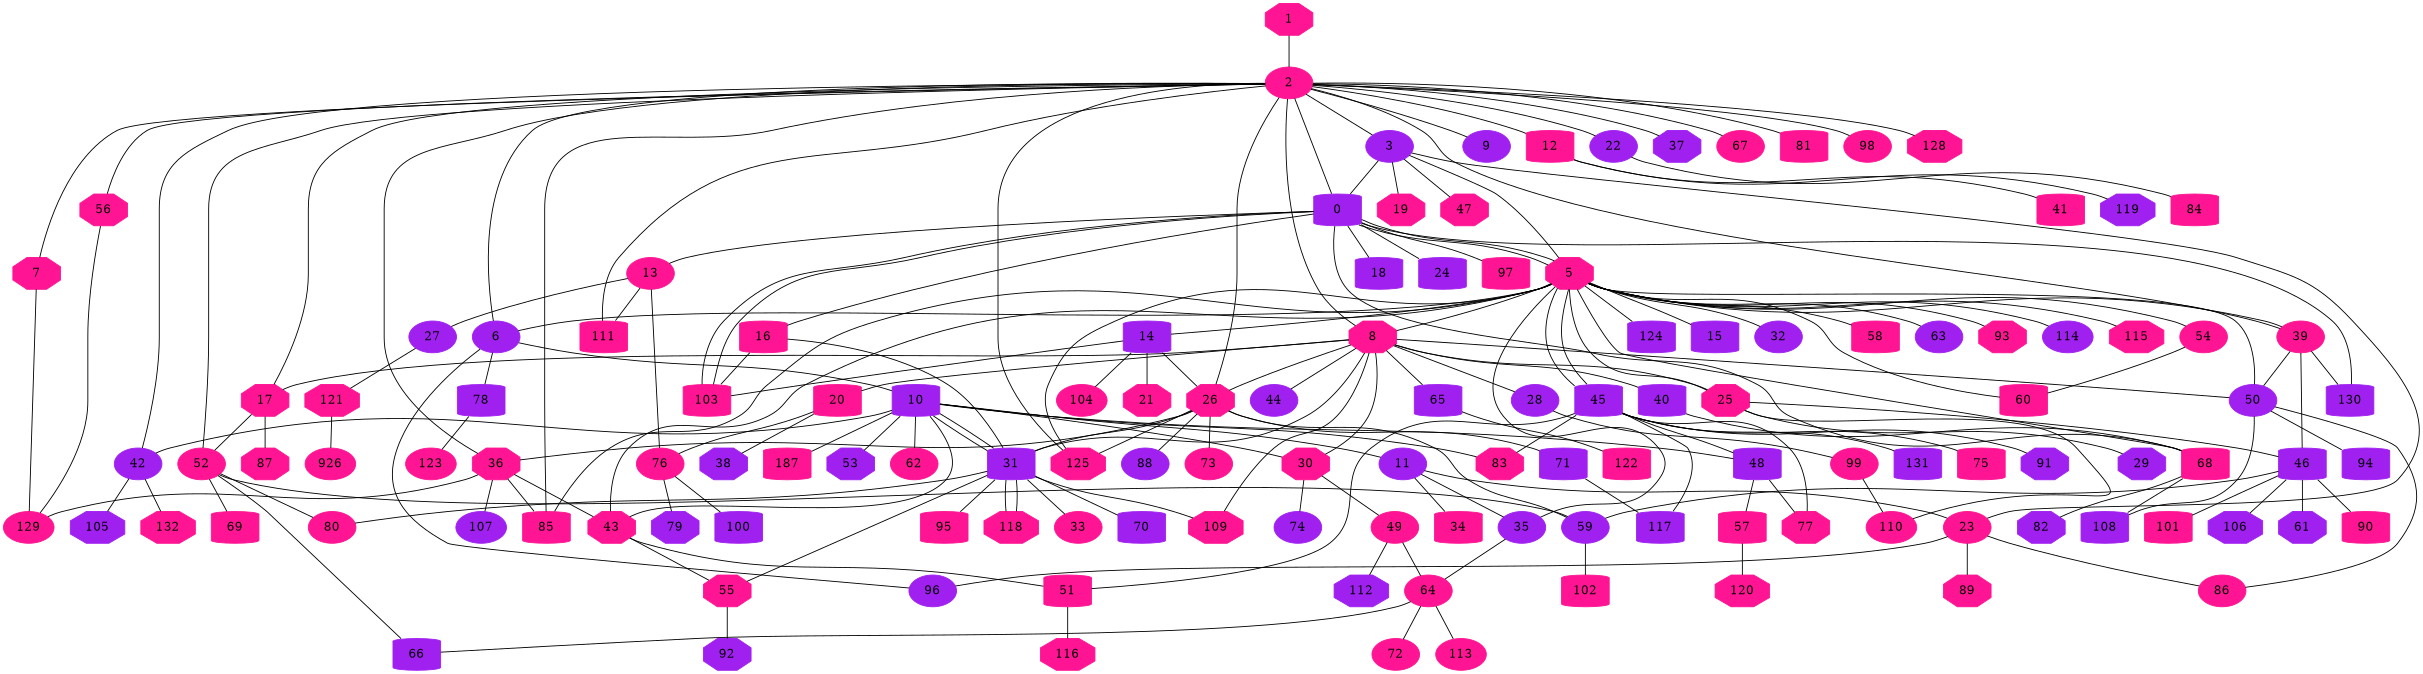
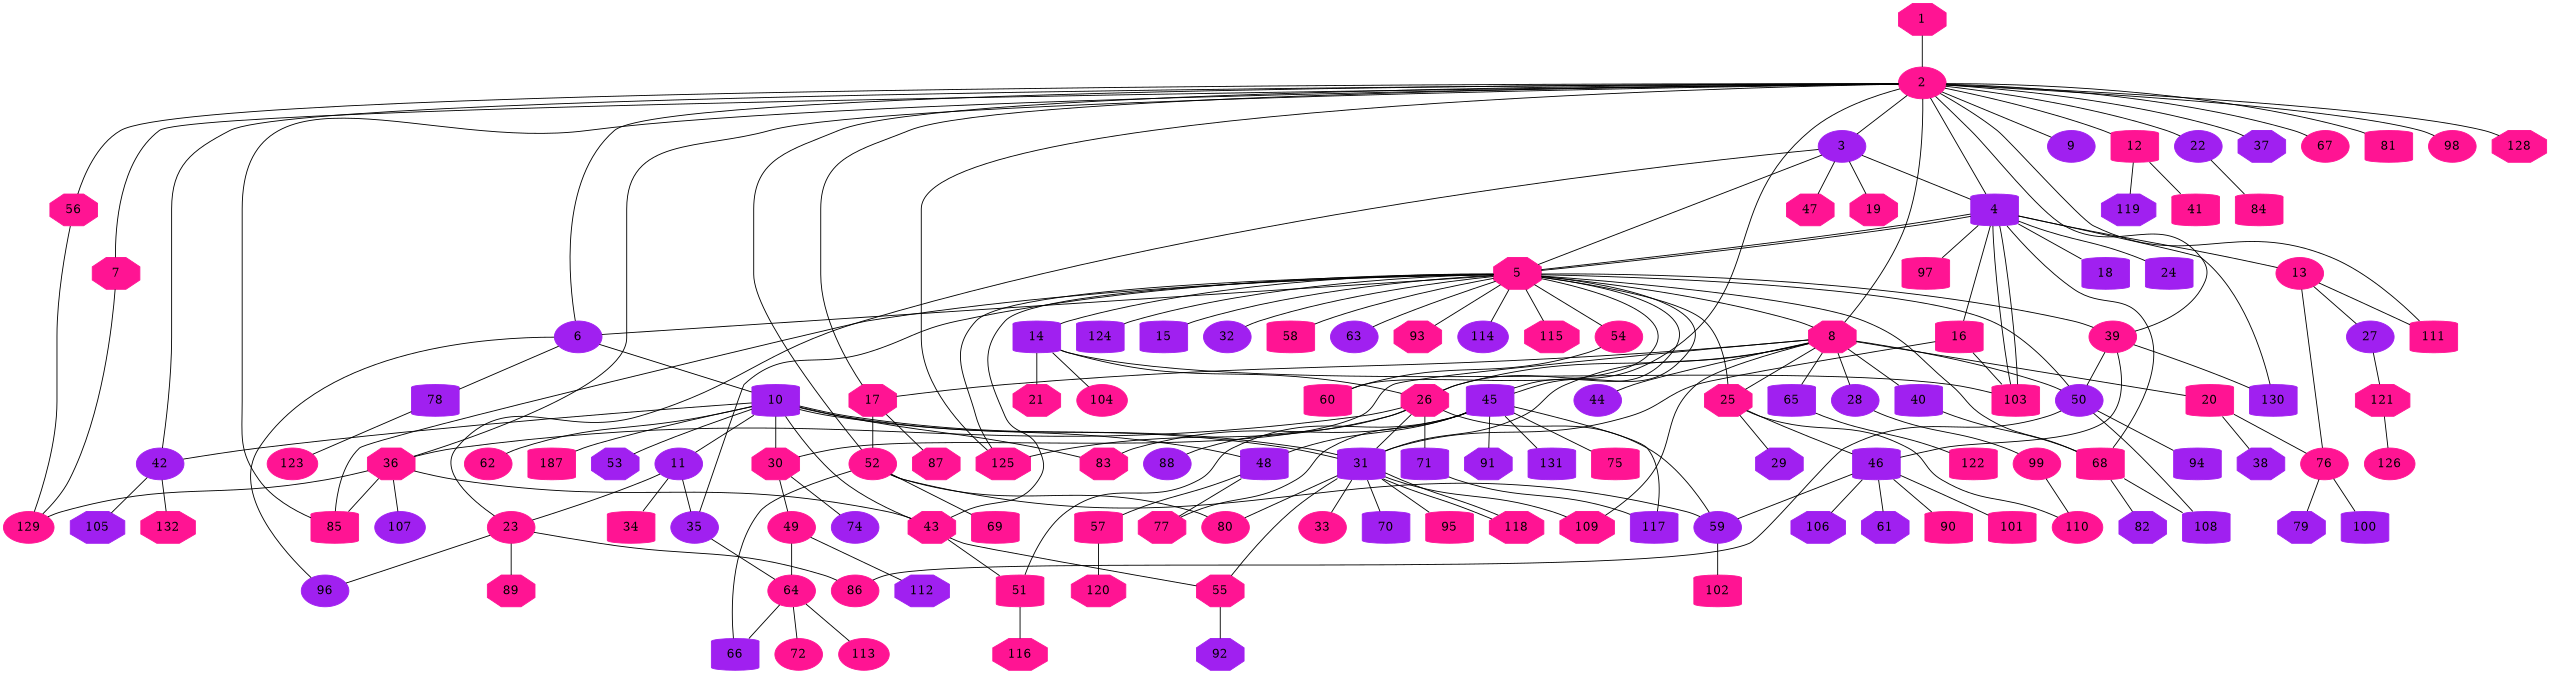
node "0": label "0" -> "4"
node "926": label "926" -> "126"
node "73": removed
